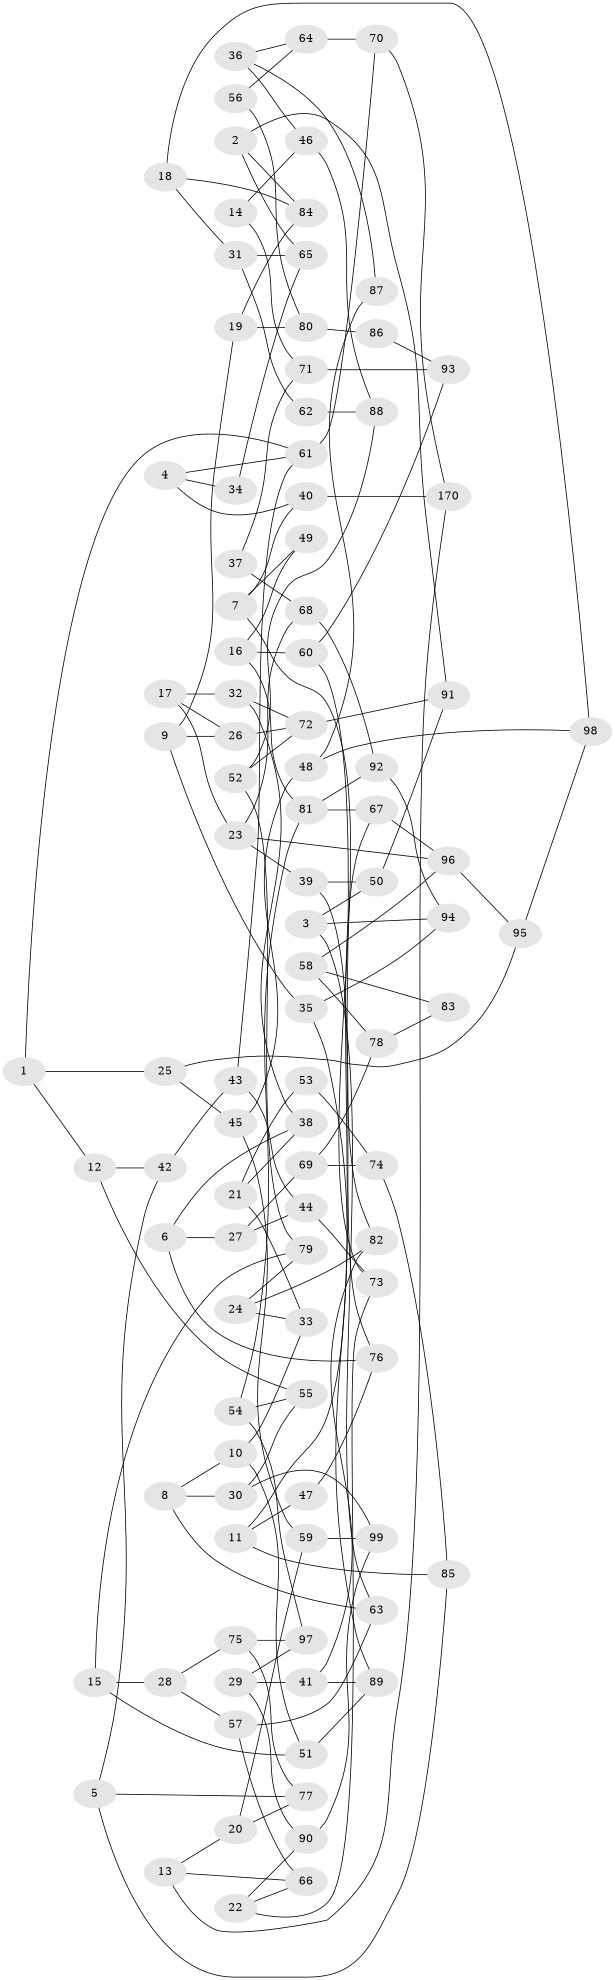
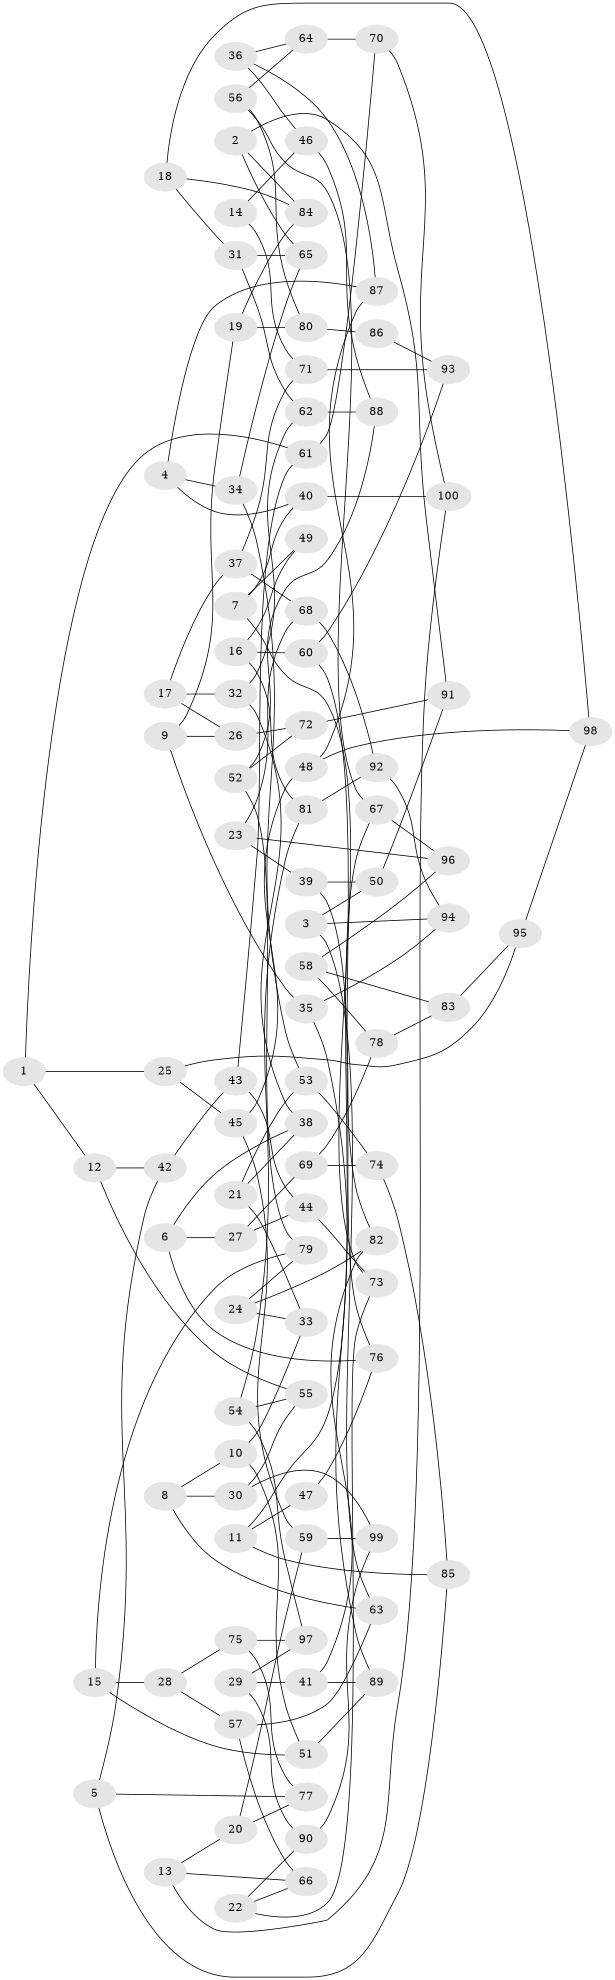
edge "61" -- "4": now "87" -- "4"
node "170": label "170" -> "100"
edge "32" -- "72": now "32" -- "62"
edge "17" -- "23": now "17" -- "37"
edge "34" -- "53": added
edge "81" -- "67": now "56" -- "67"
edge "96" -- "95": now "83" -- "95"
